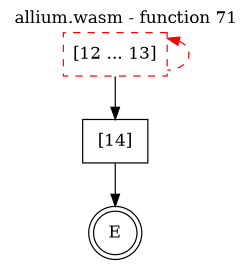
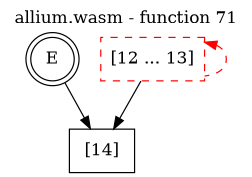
edge "[14]" -> "E": reversed
